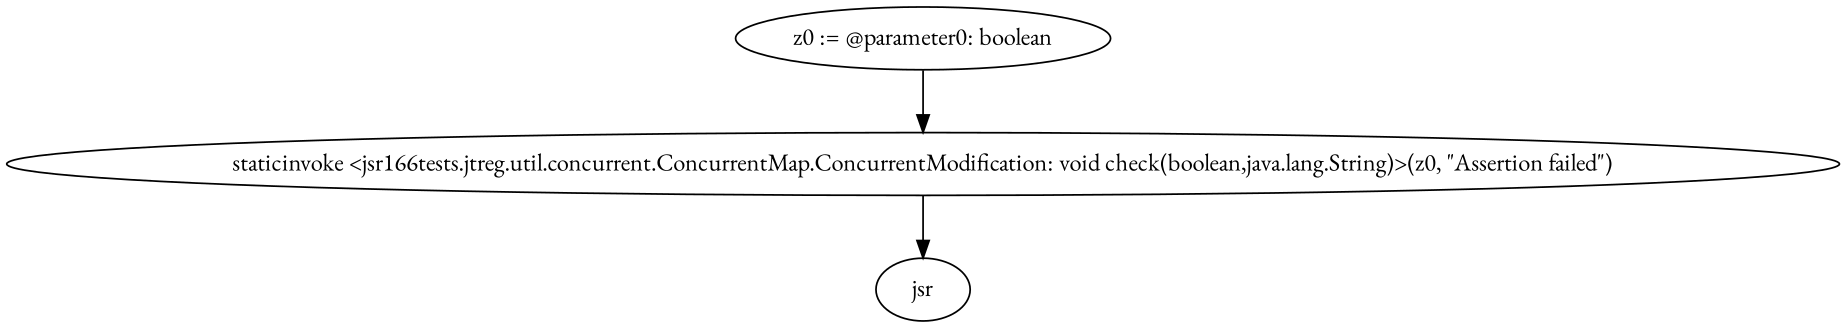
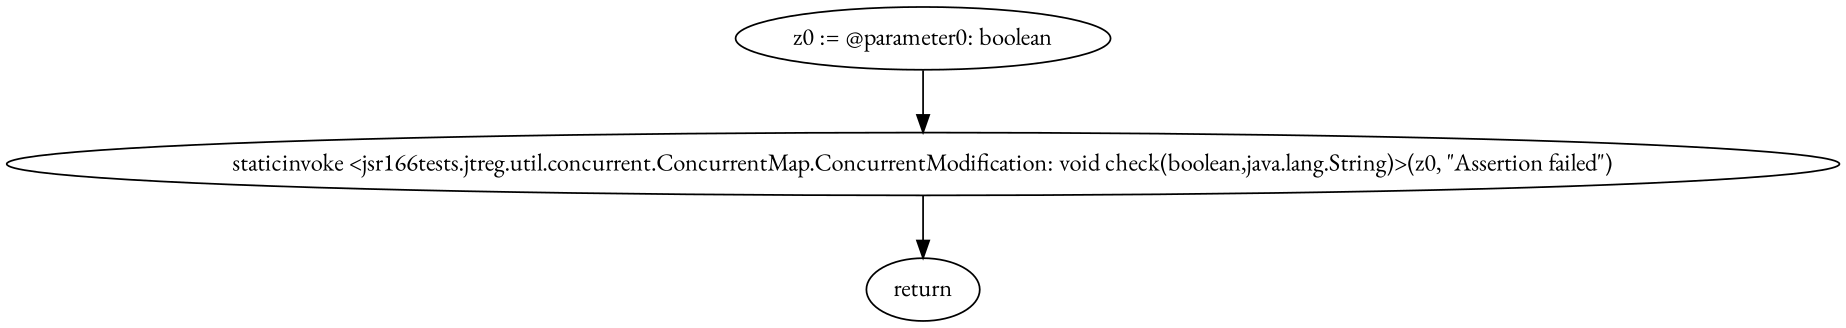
node "jsr": label "jsr" -> "return"
